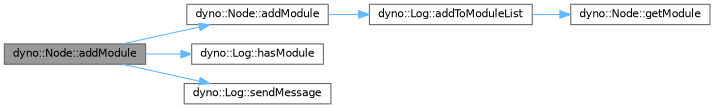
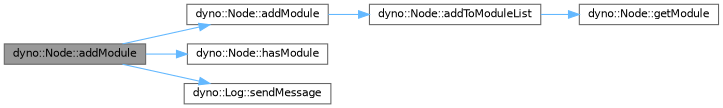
node "dyno::Log::addToModuleList": label "dyno::Log::addToModuleList" -> "dyno::Node::addToModuleList"
node "dyno::Log::hasModule": label "dyno::Log::hasModule" -> "dyno::Node::hasModule"
